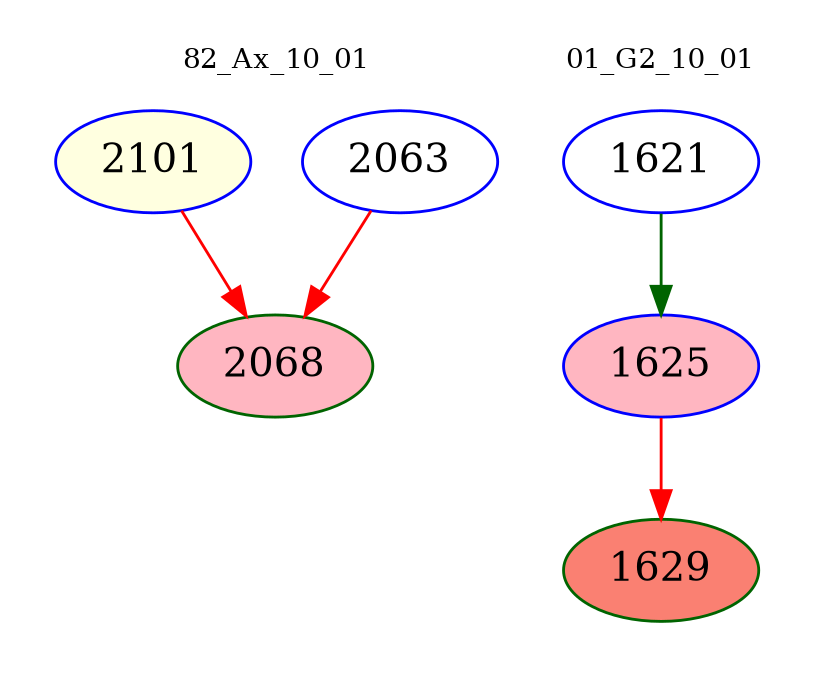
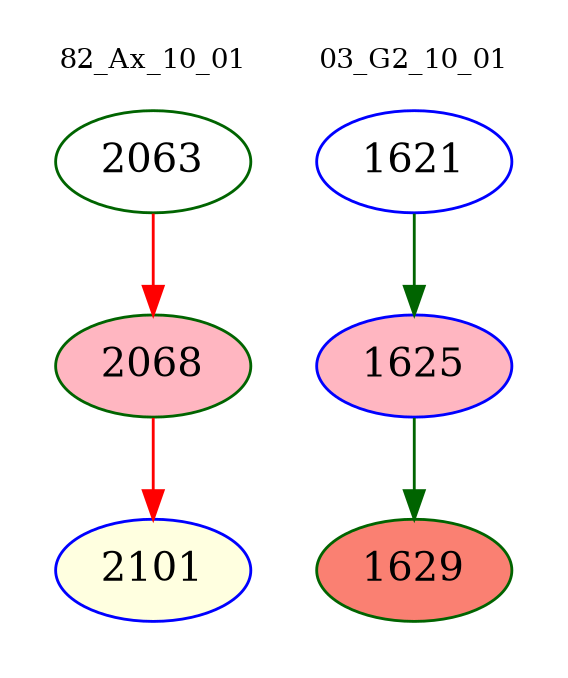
cluster "01_G2_10_01": label "01_G2_10_01" -> "03_G2_10_01"
node "2063": color blue -> darkgreen
edge "2101" -> "2068": reversed
edge "1625" -> "1629": color red -> darkgreen
